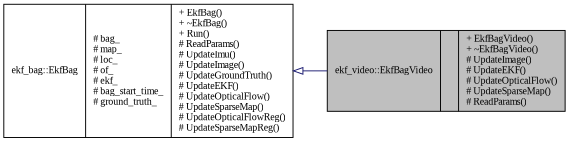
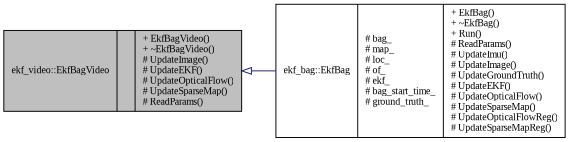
edge "ekf_video::EkfBagVideo" -> "ekf_bag::EkfBag": reversed
